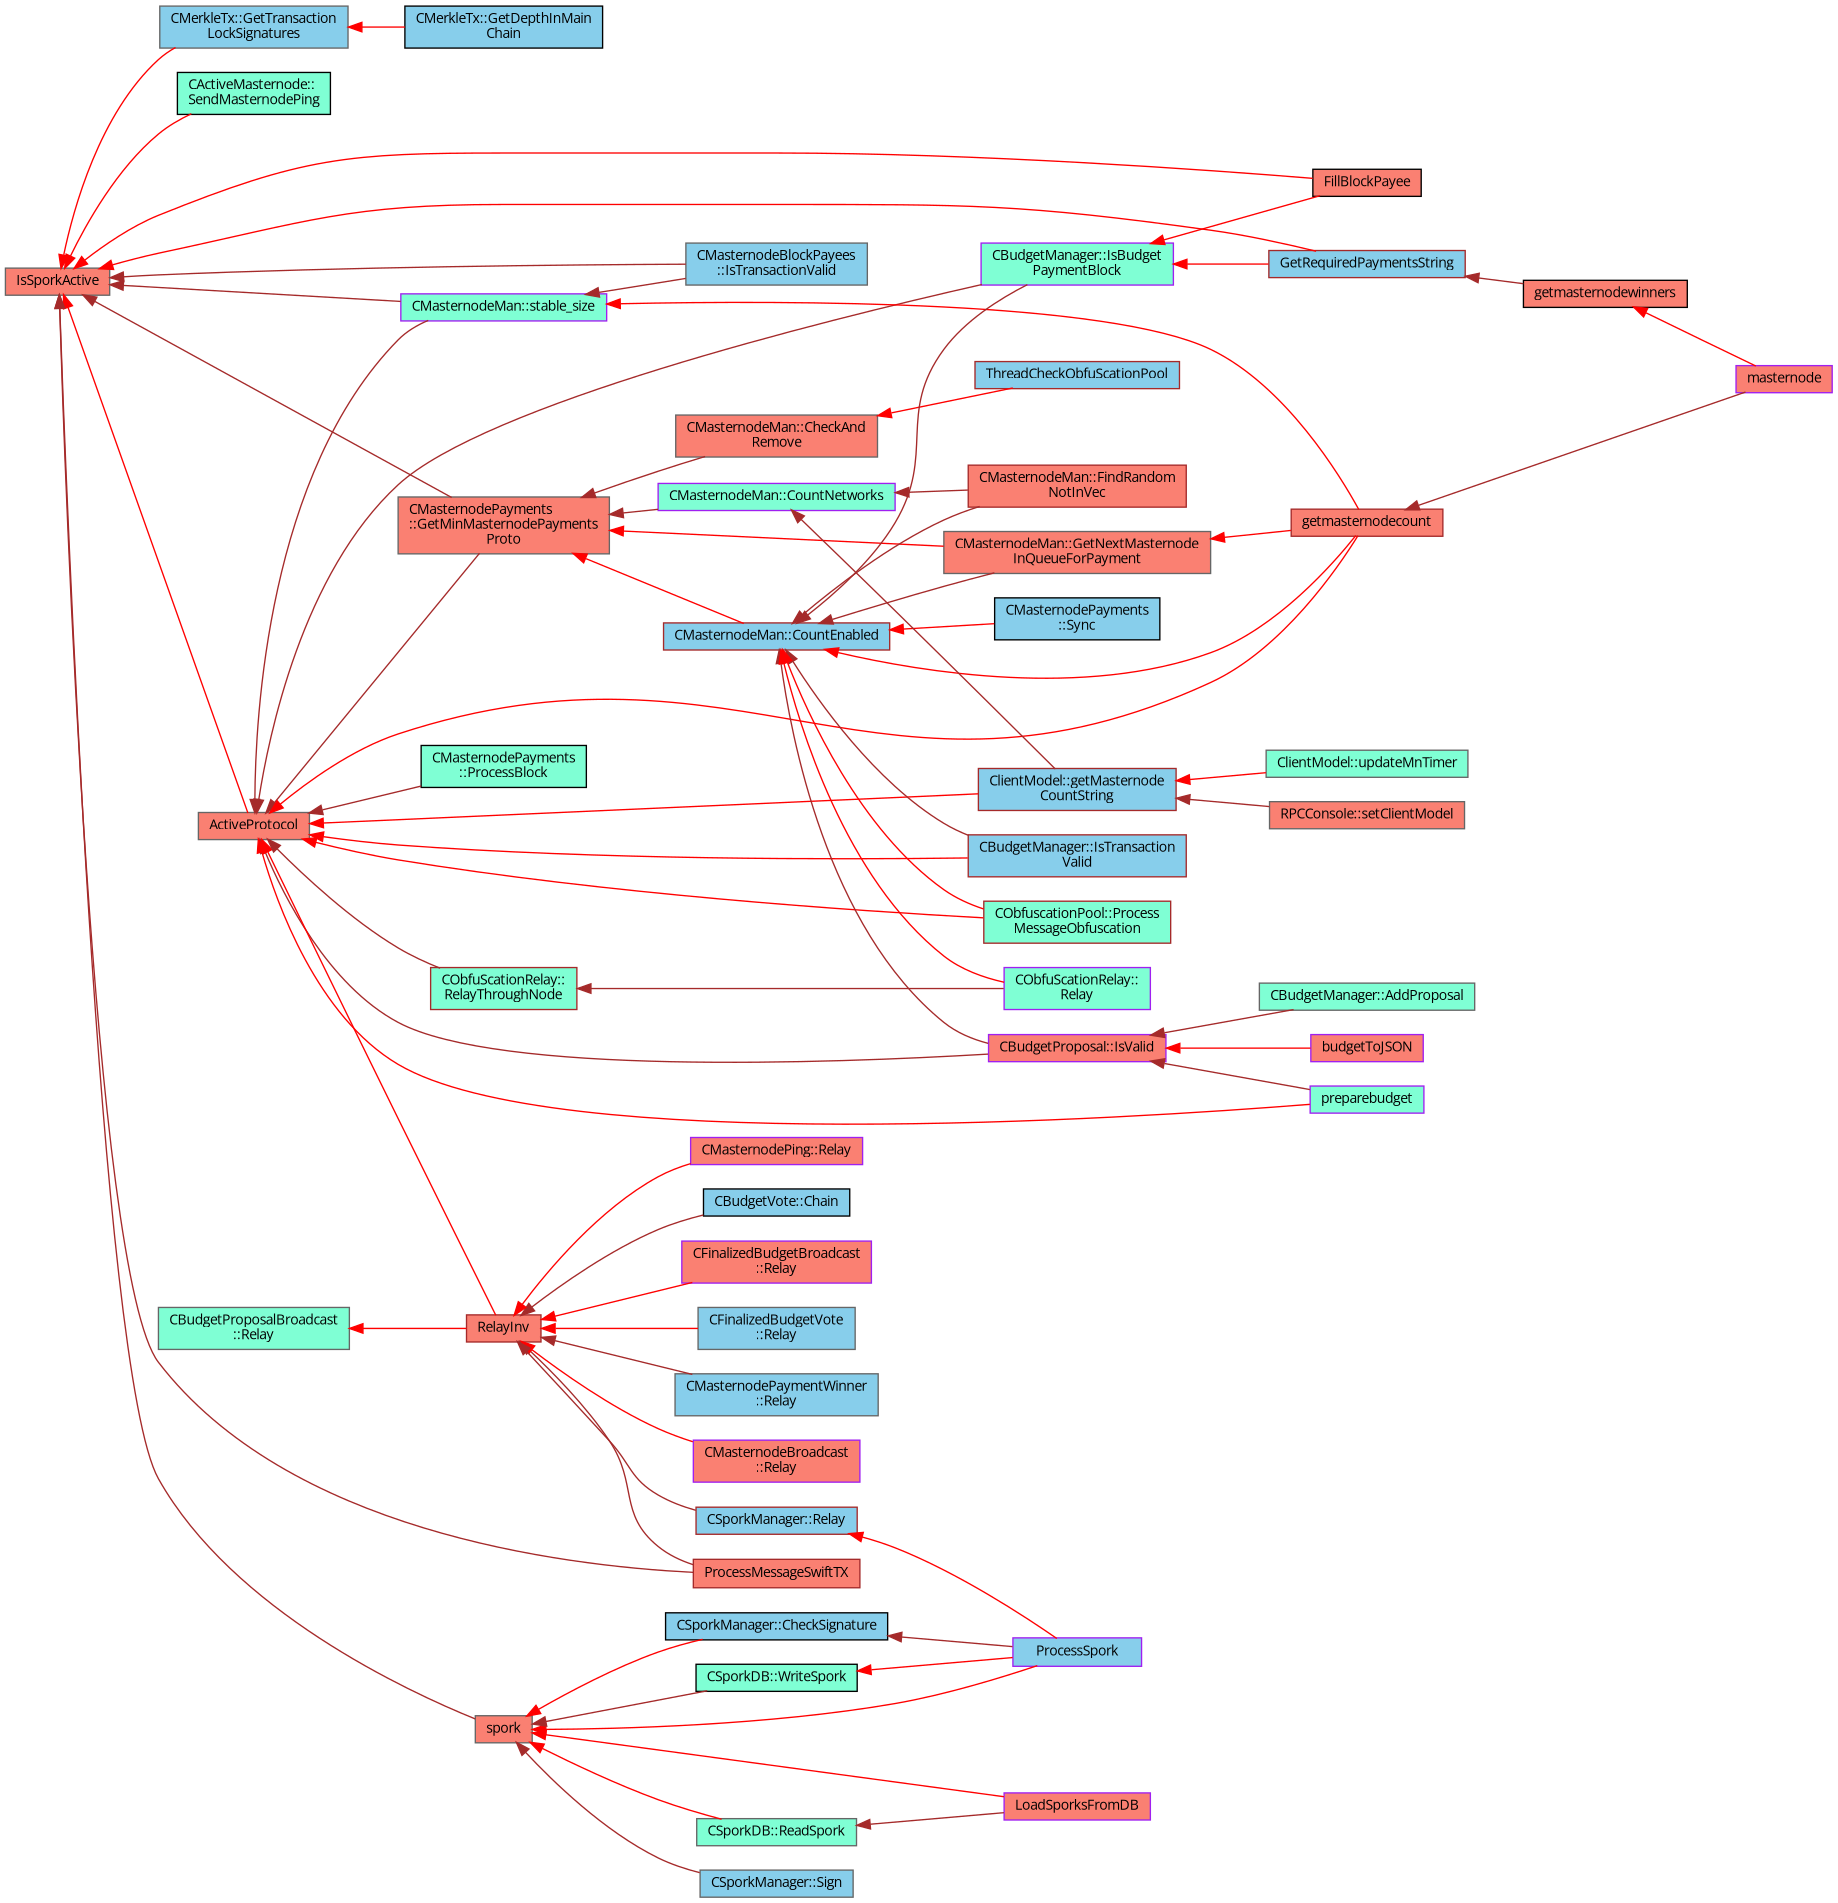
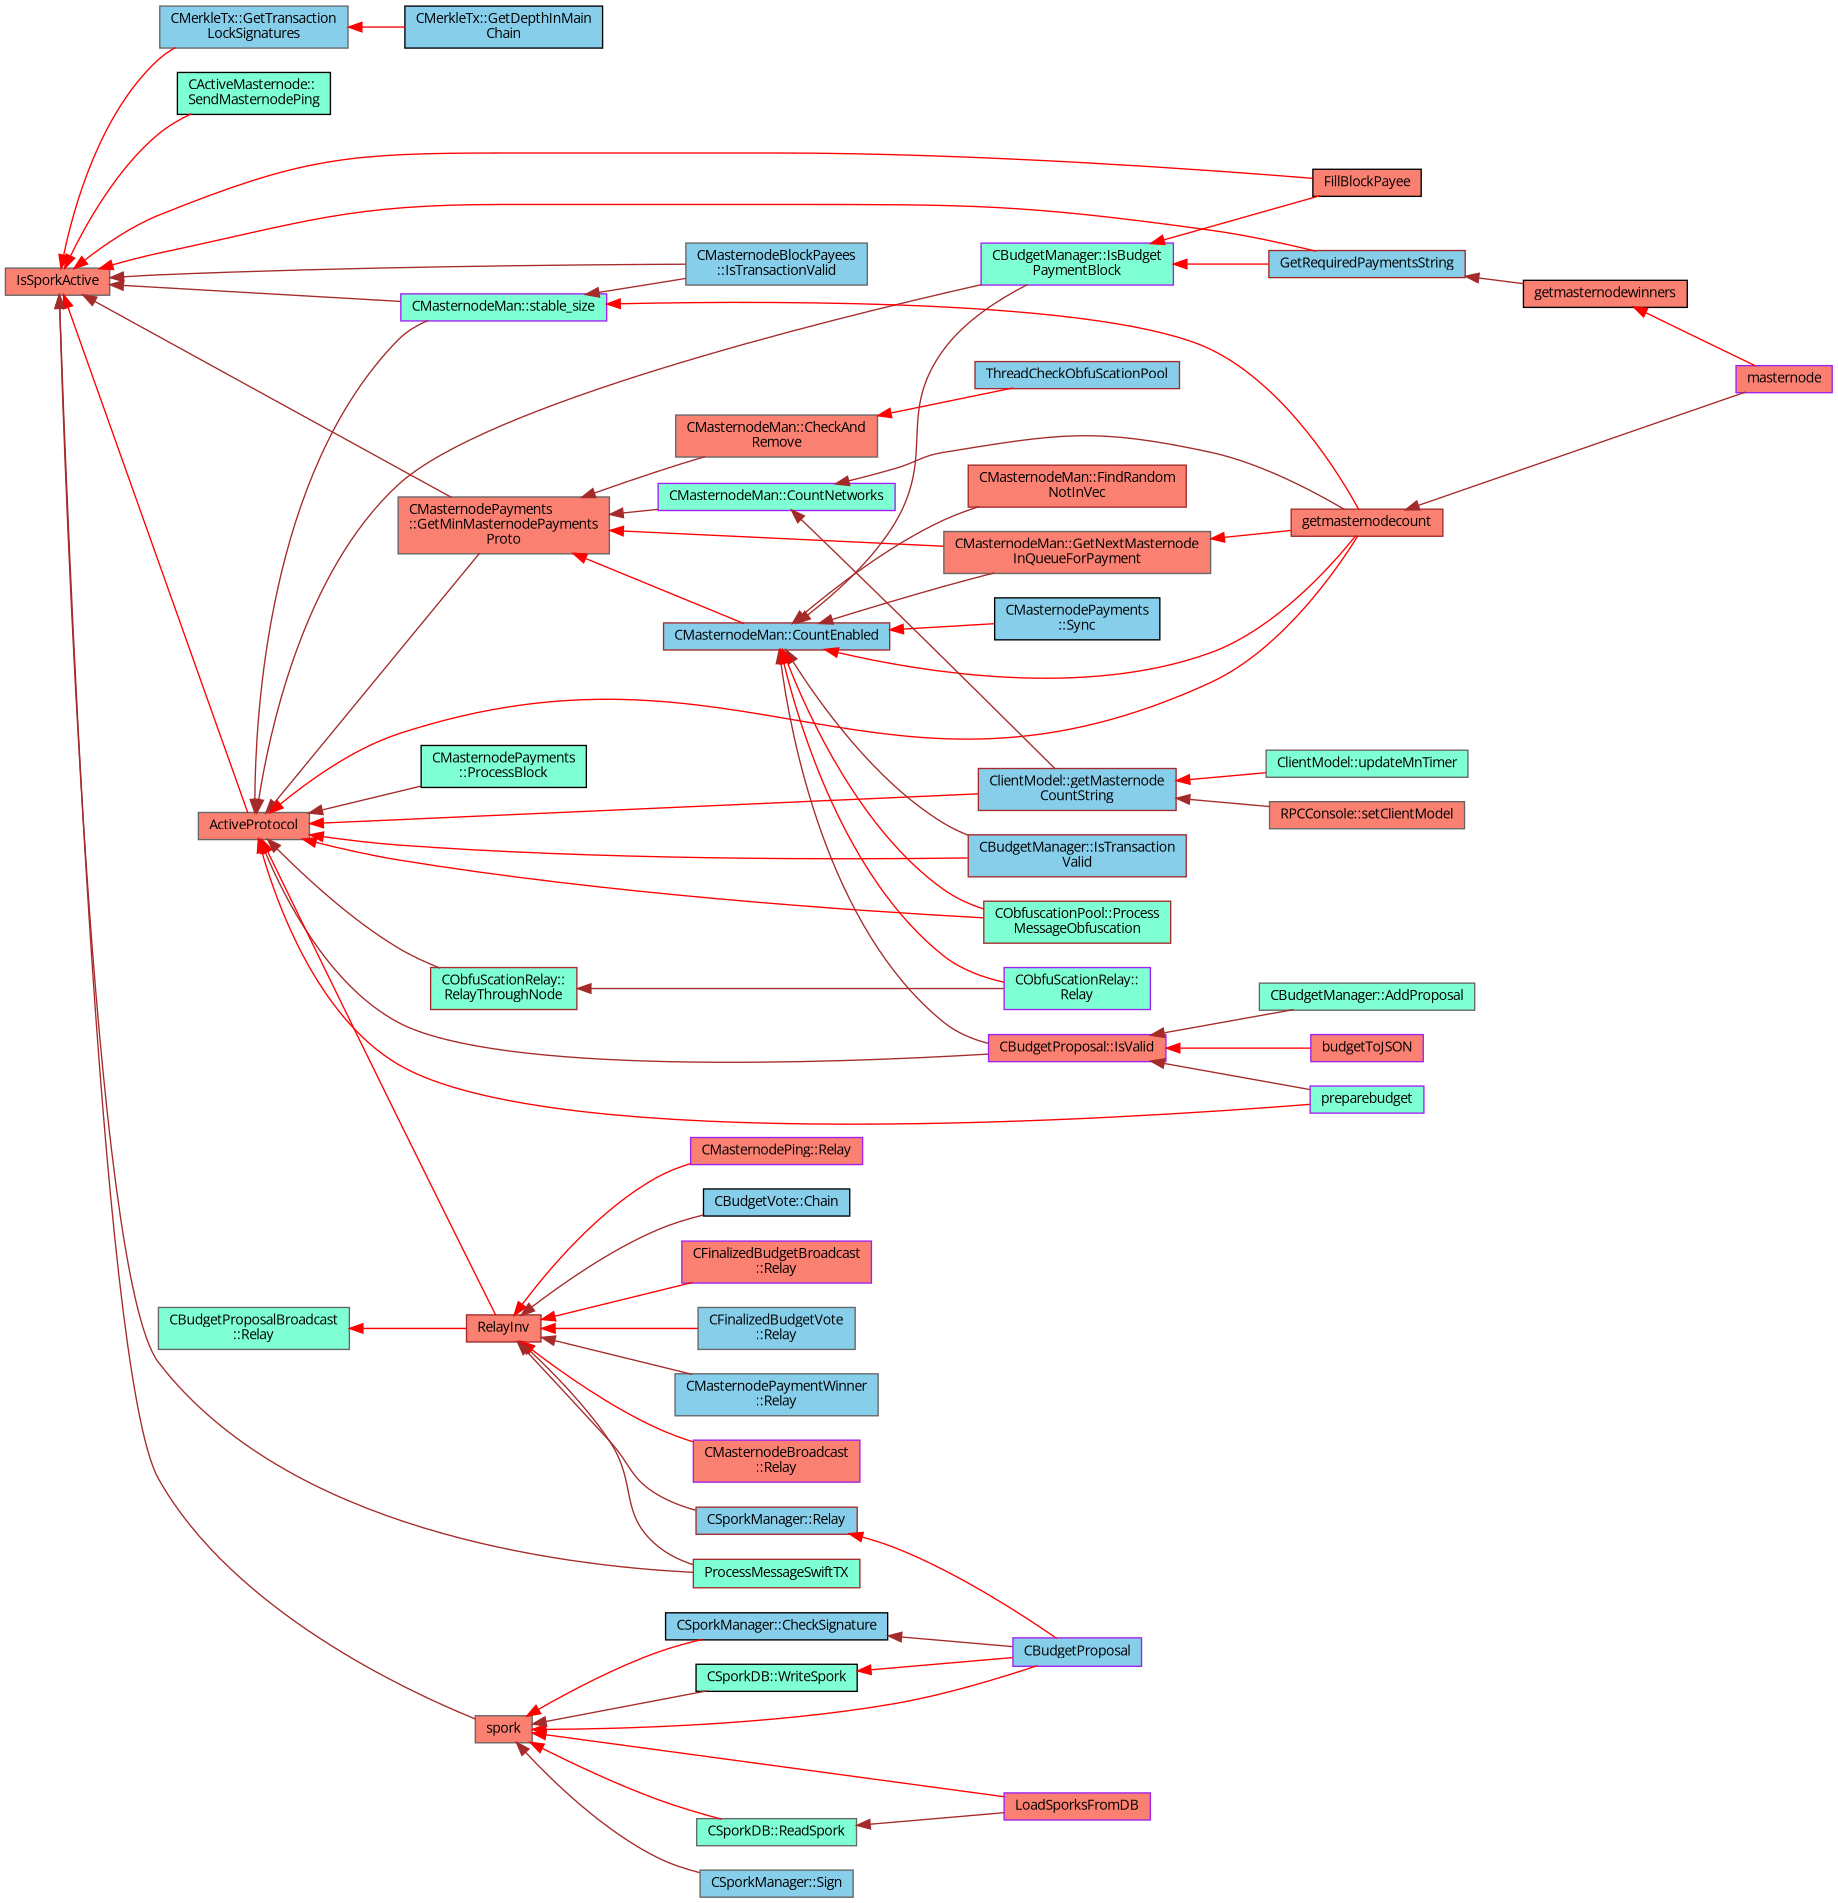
edge "CMasternodeMan::FindRandom NotInVec" -> "CMasternodeMan::CountNetworks": now "getmasternodecount" -> "CMasternodeMan::CountNetworks"
node "ProcessMessageSwiftTX": fillcolor salmon -> aquamarine
node "ProcessSpork": label "ProcessSpork" -> "CBudgetProposal"
